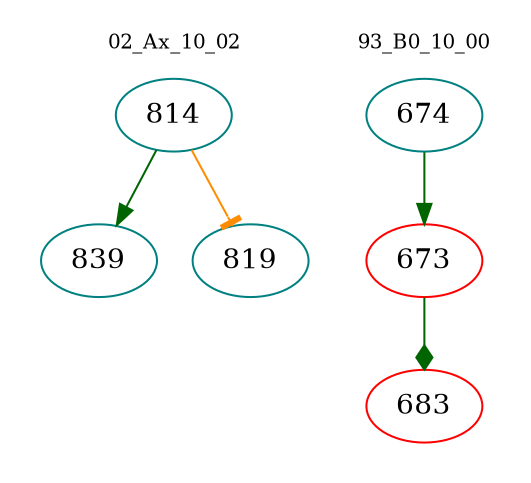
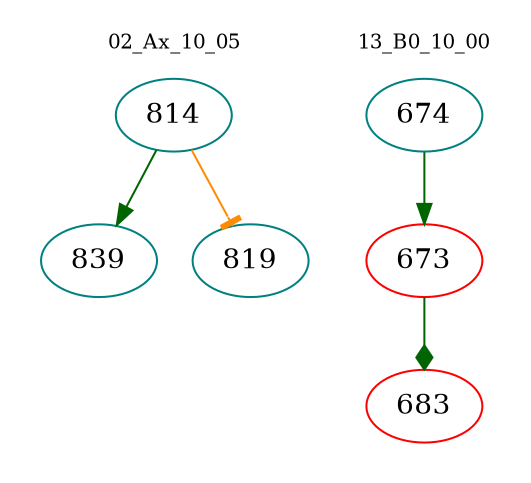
cluster "02_Ax_10_02": label "02_Ax_10_02" -> "02_Ax_10_05"
cluster "93_B0_10_00": label "93_B0_10_00" -> "13_B0_10_00"
